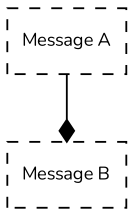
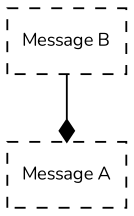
edge "Message A" -> "Message B": reversed
